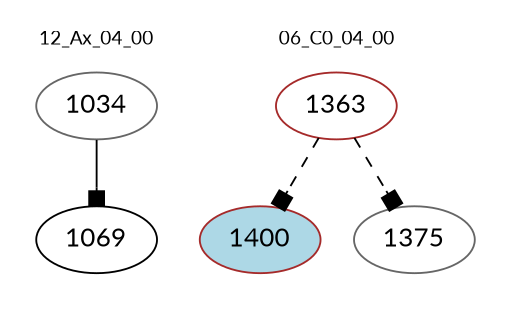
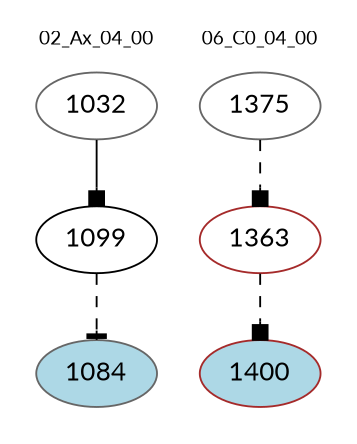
cluster "12_Ax_04_00": label "12_Ax_04_00" -> "02_Ax_04_00"
node "1034": label "1034" -> "1032"
edge "1363" -> "1375": reversed
node "1069": label "1069" -> "1099"
node "1084": added
